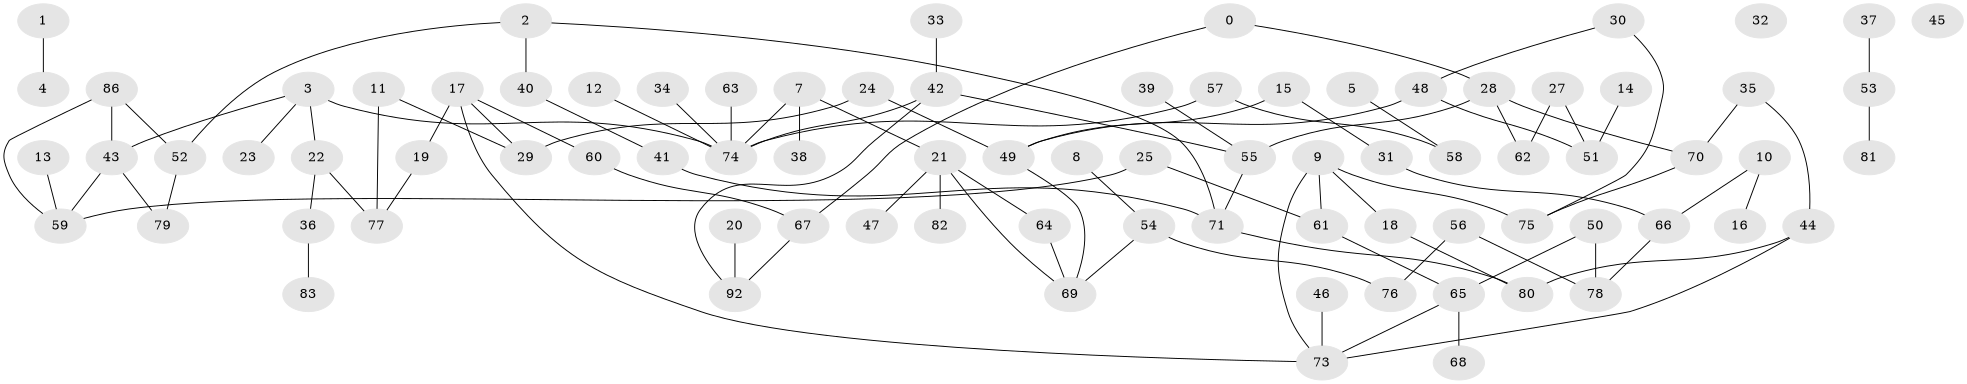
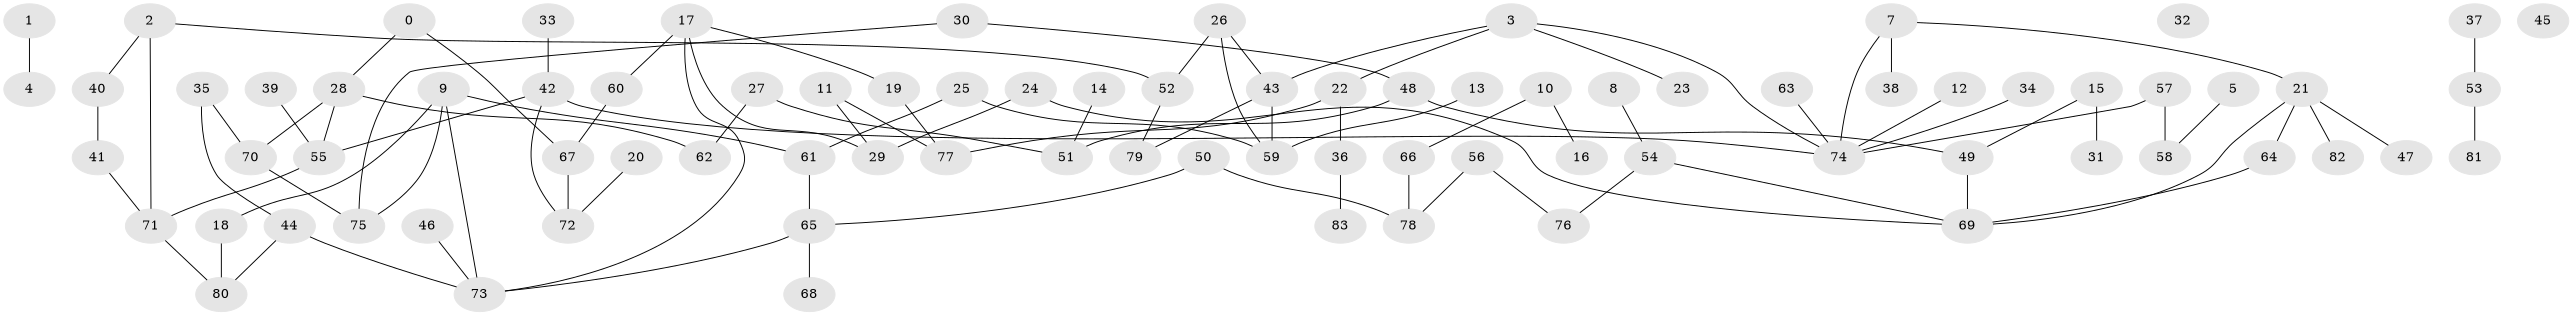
node "86": label "86" -> "26"
edge "24" -- "49": now "24" -- "69"
edge "31" -- "66": removed
node "92": label "92" -> "72"
